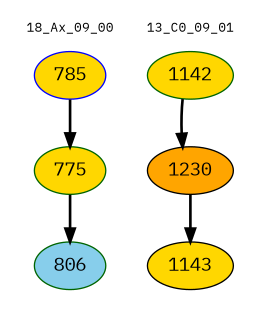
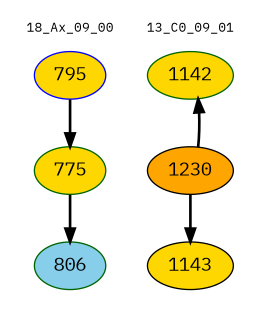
node "785": label "785" -> "795"
edge "1142" -> "1230": reversed
